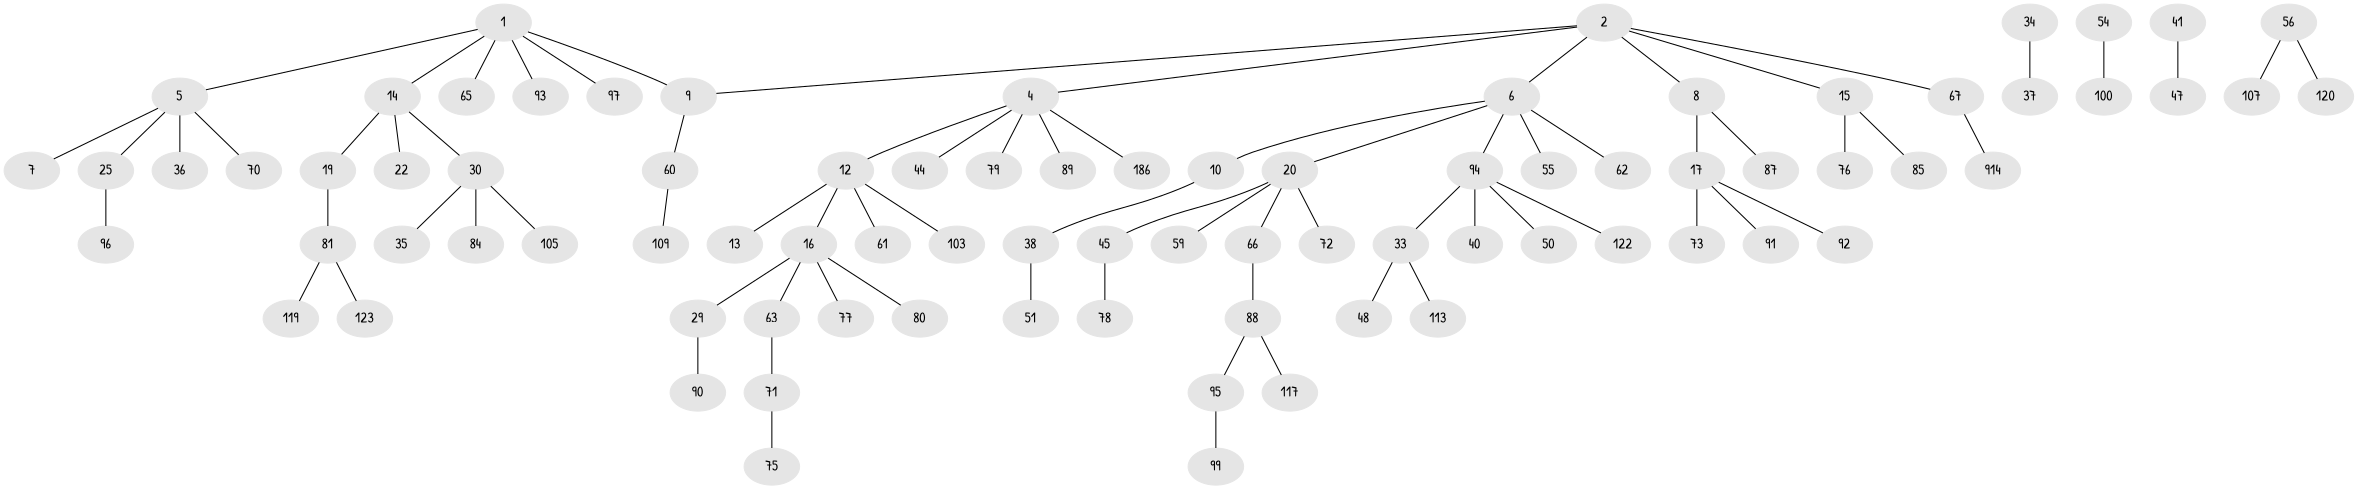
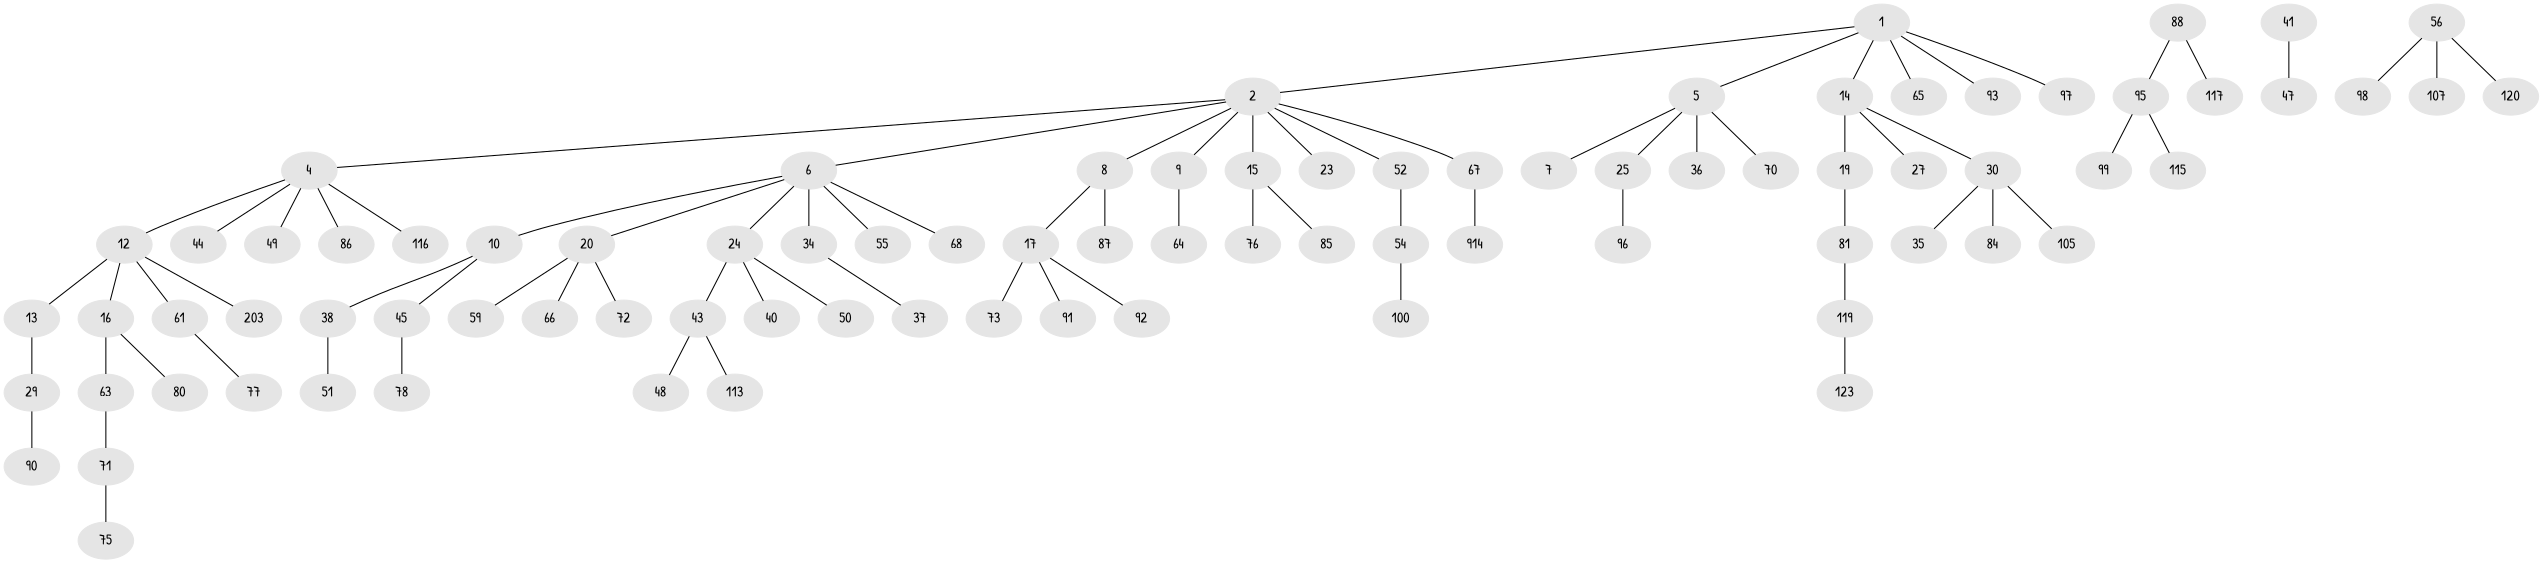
edge "1" -- "9": now "1" -- "2"
node "98": added
node "22": label "22" -> "27"
node "60": label "60" -> "64"
node "79": label "79" -> "49"
node "89": label "89" -> "86"
node "186": label "186" -> "116"
node "23": added
node "52": added
node "94": label "94" -> "24"
node "62": label "62" -> "68"
node "115": added
edge "6" -- "34": added
edge "20" -- "45": now "10" -- "45"
node "109": removed
node "103": label "103" -> "203"
node "33": label "33" -> "43"
node "122": removed
edge "81" -- "123": now "119" -- "123"
edge "16" -- "29": now "13" -- "29"
edge "16" -- "77": now "61" -- "77"
edge "66" -- "88": removed
